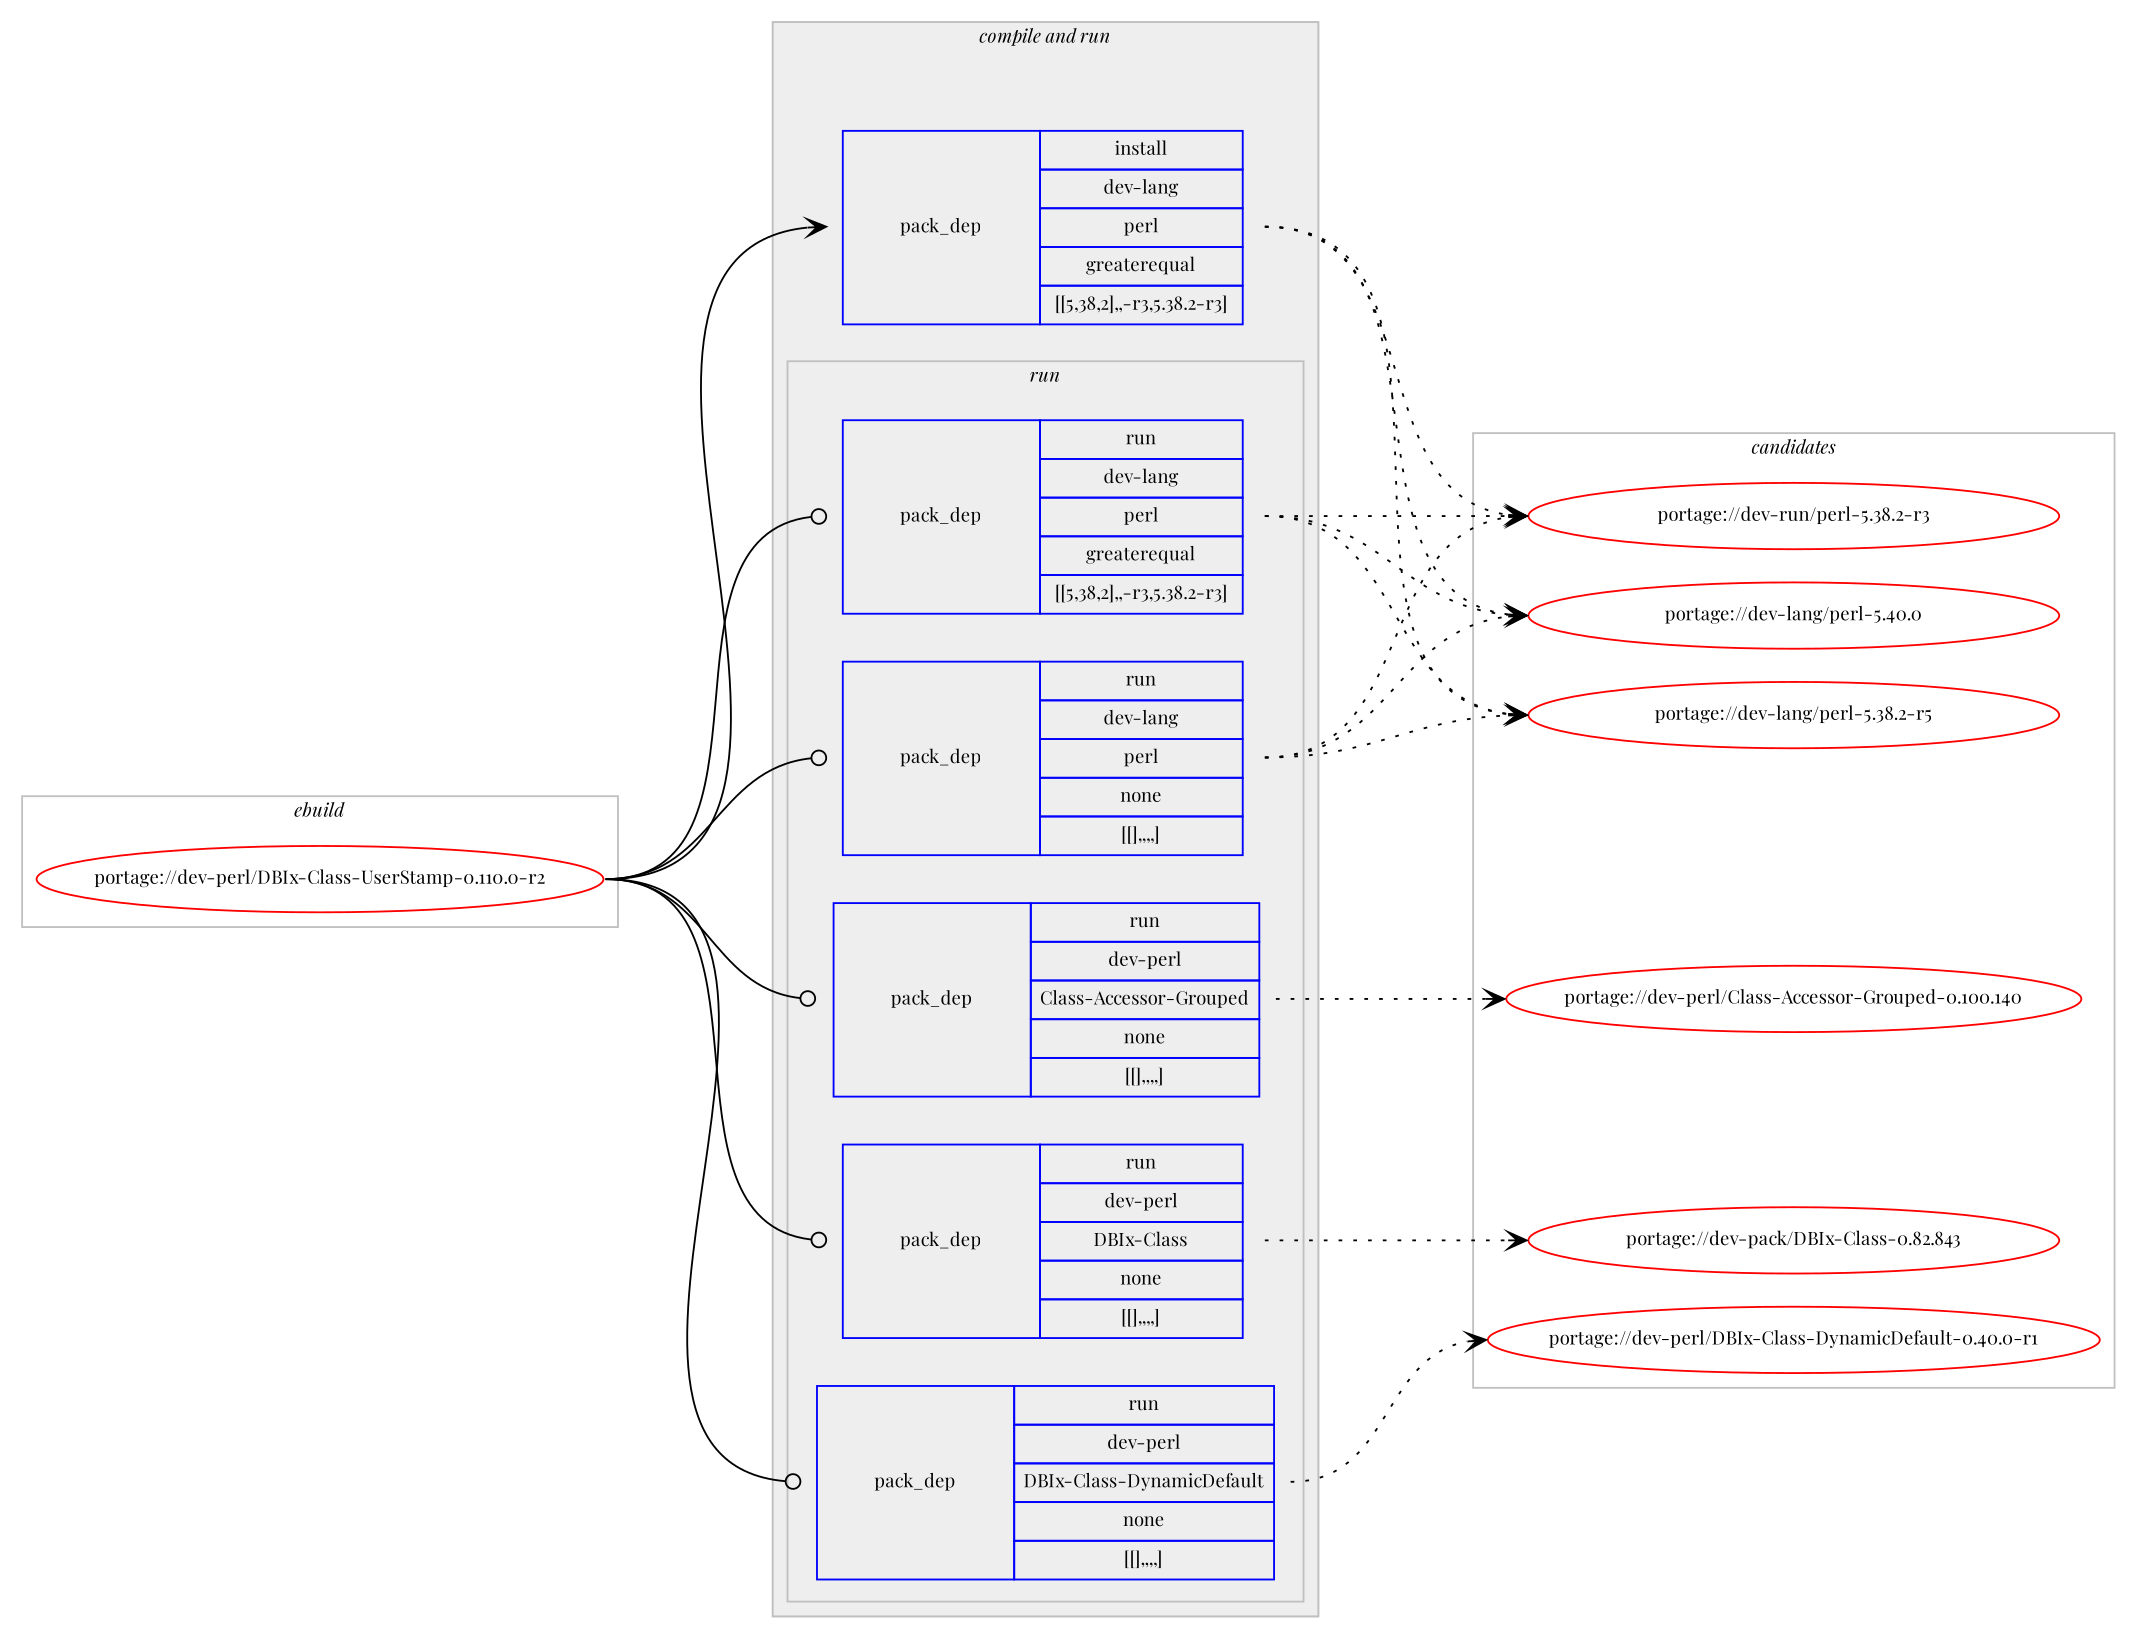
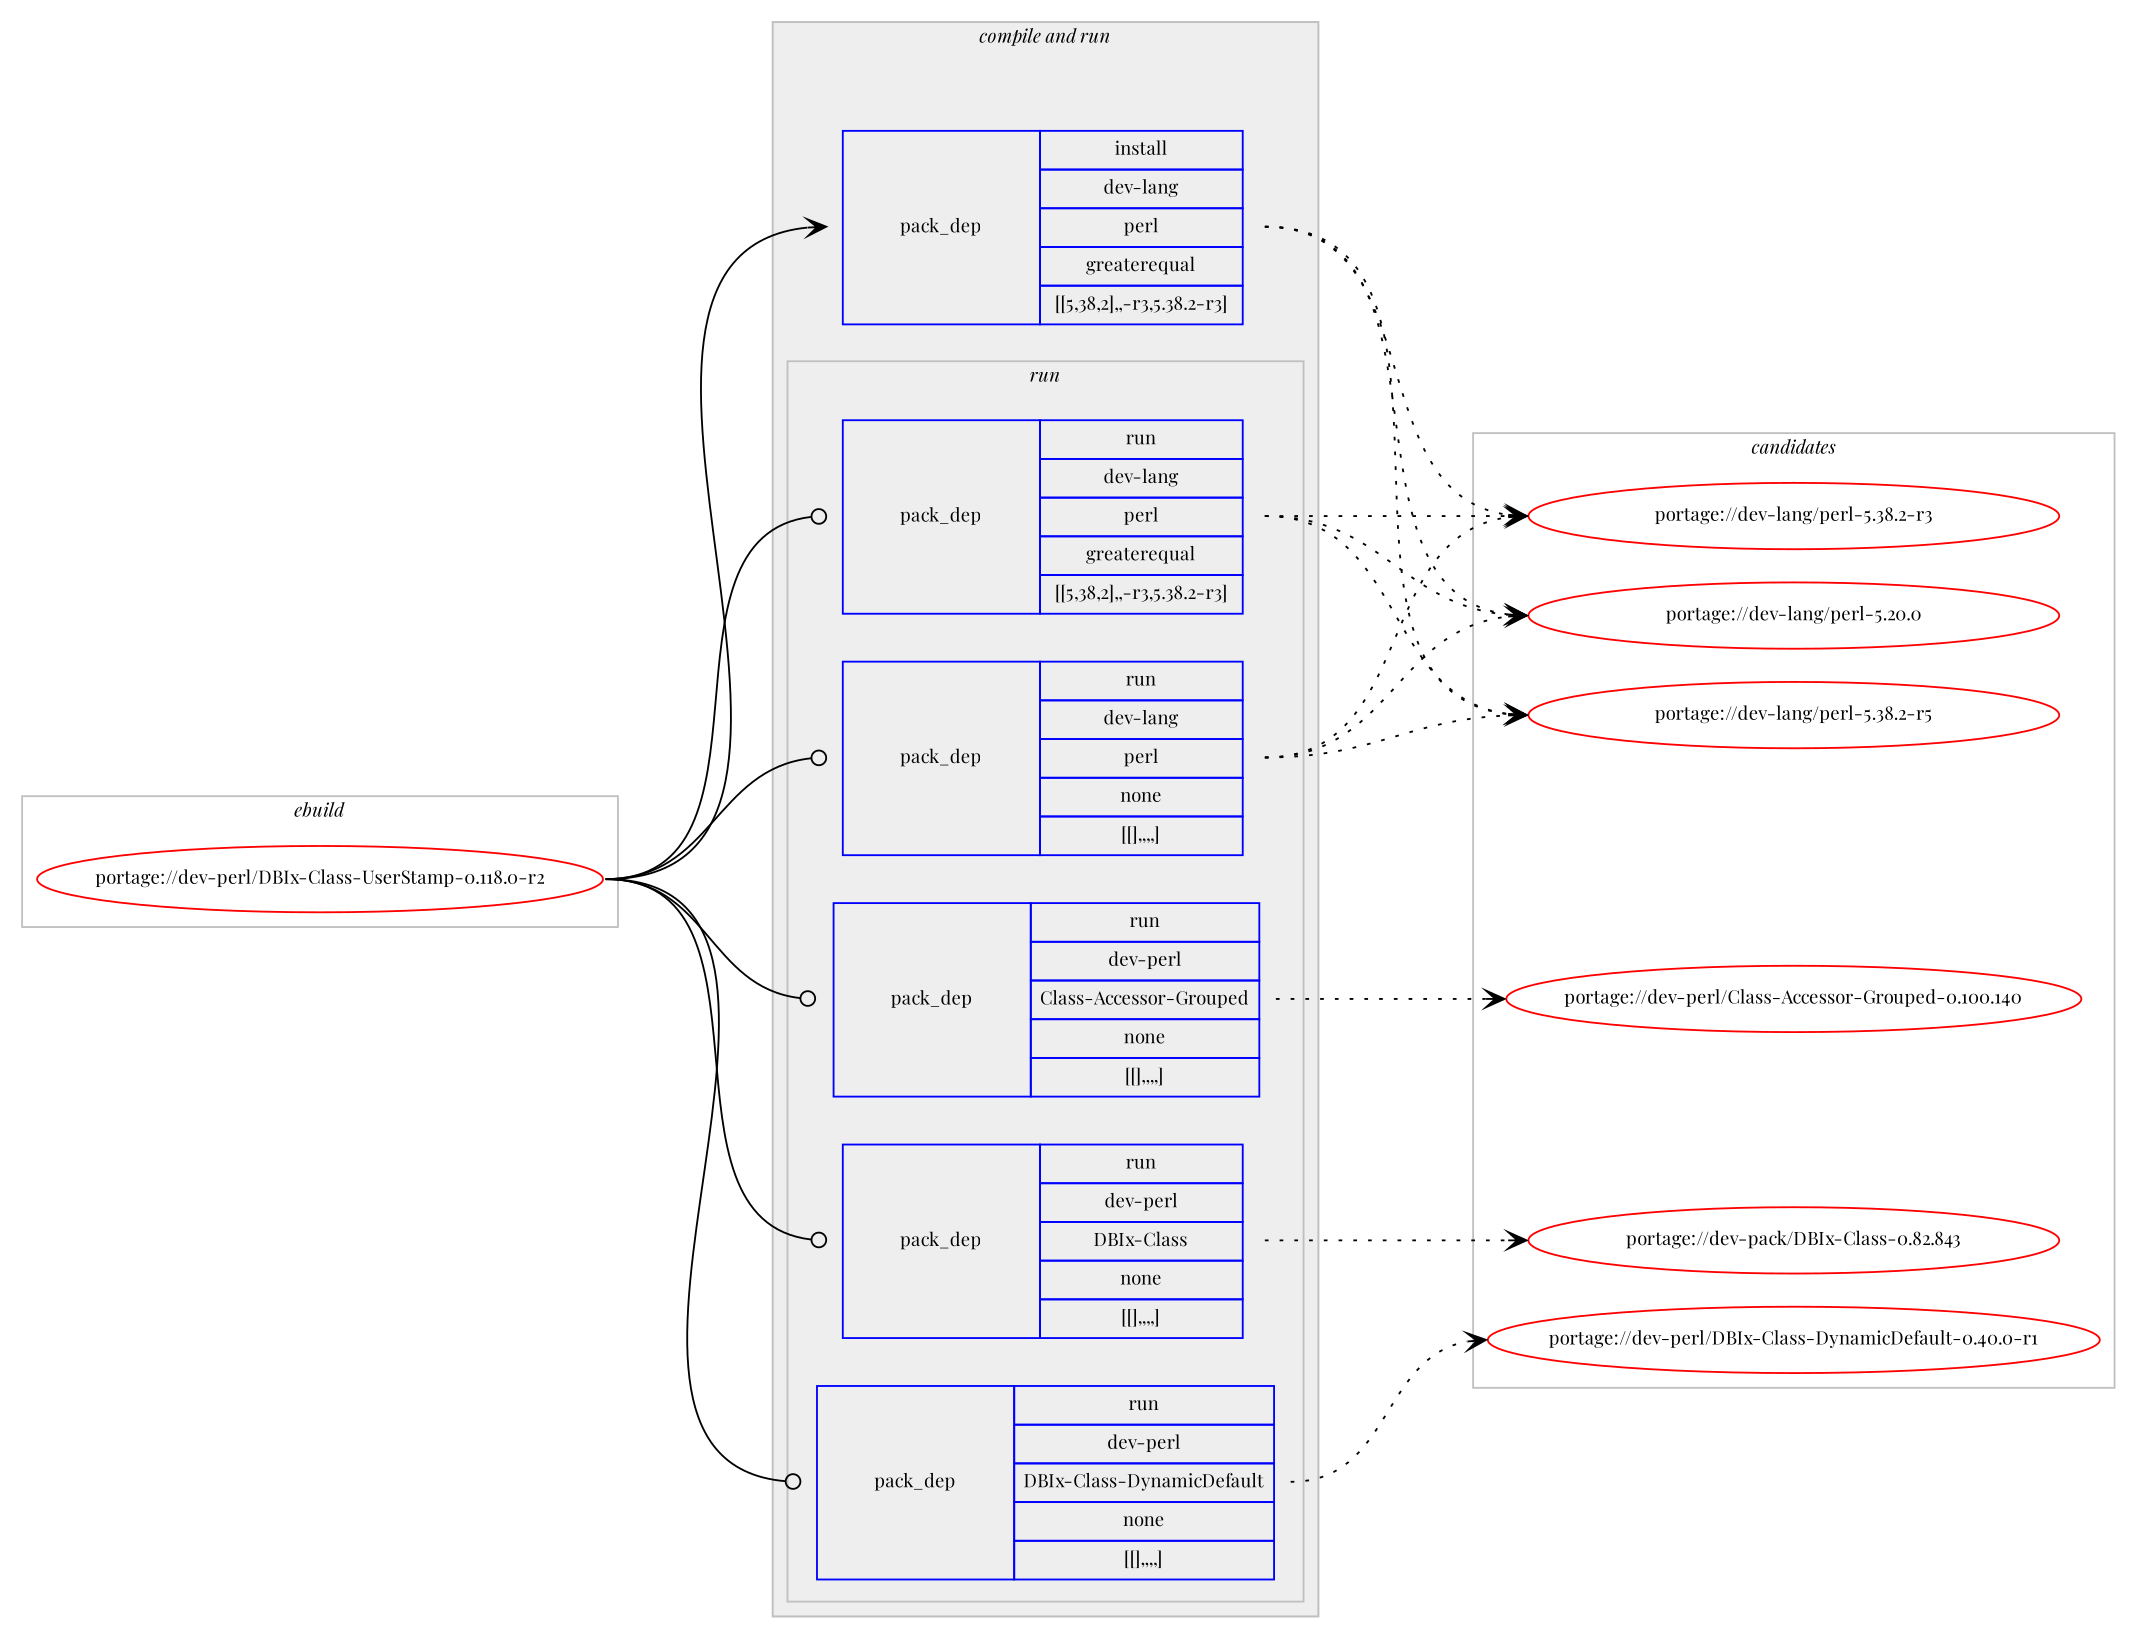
node "portage://dev-run/perl-5.38.2-r3": label "portage://dev-run/perl-5.38.2-r3" -> "portage://dev-lang/perl-5.38.2-r3"
node "portage://dev-lang/perl-5.40.0": label "portage://dev-lang/perl-5.40.0" -> "portage://dev-lang/perl-5.20.0"
node "portage://dev-perl/DBIx-Class-UserStamp-0.110.0-r2": label "portage://dev-perl/DBIx-Class-UserStamp-0.110.0-r2" -> "portage://dev-perl/DBIx-Class-UserStamp-0.118.0-r2"
